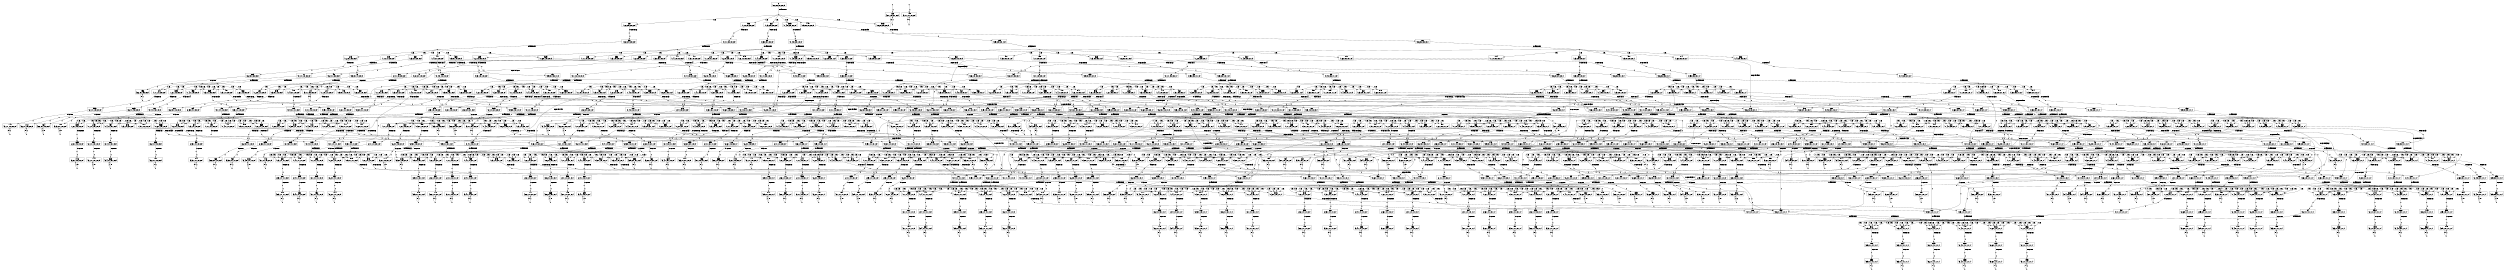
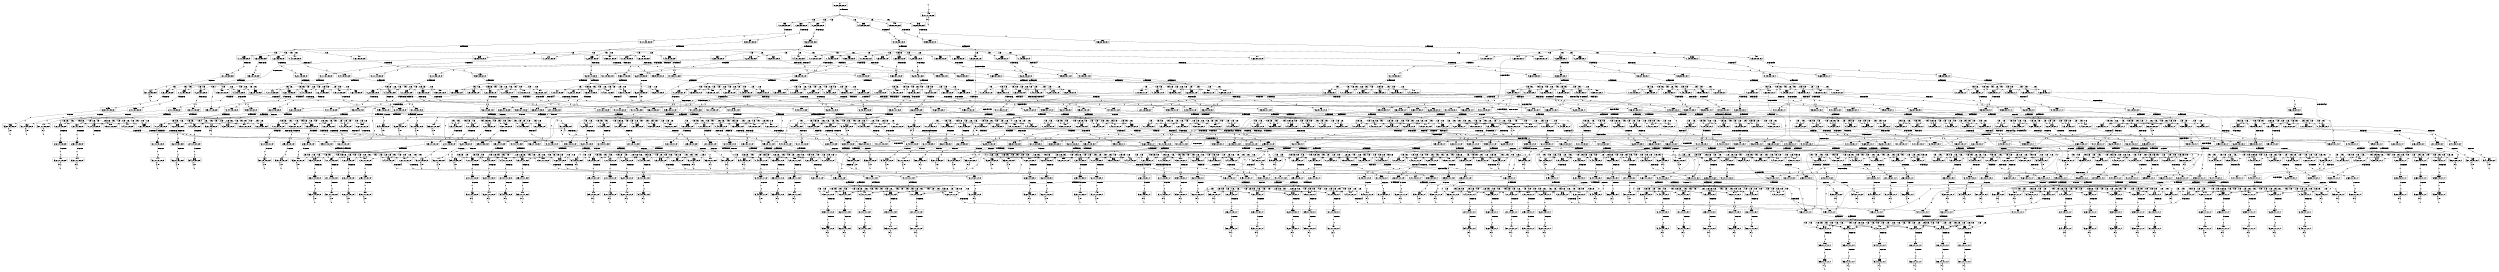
node "549 (1,6,1,0,0,1,0,0)": removed
node "581 (2,1,1,0,0,1,0,0)": added
